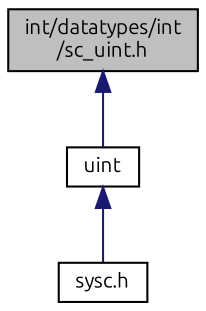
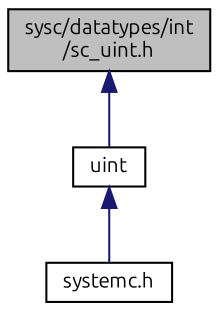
node "int/datatypes/int /sc_uint.h": label "int/datatypes/int /sc_uint.h" -> "sysc/datatypes/int /sc_uint.h"
node "sysc.h": label "sysc.h" -> "systemc.h"
